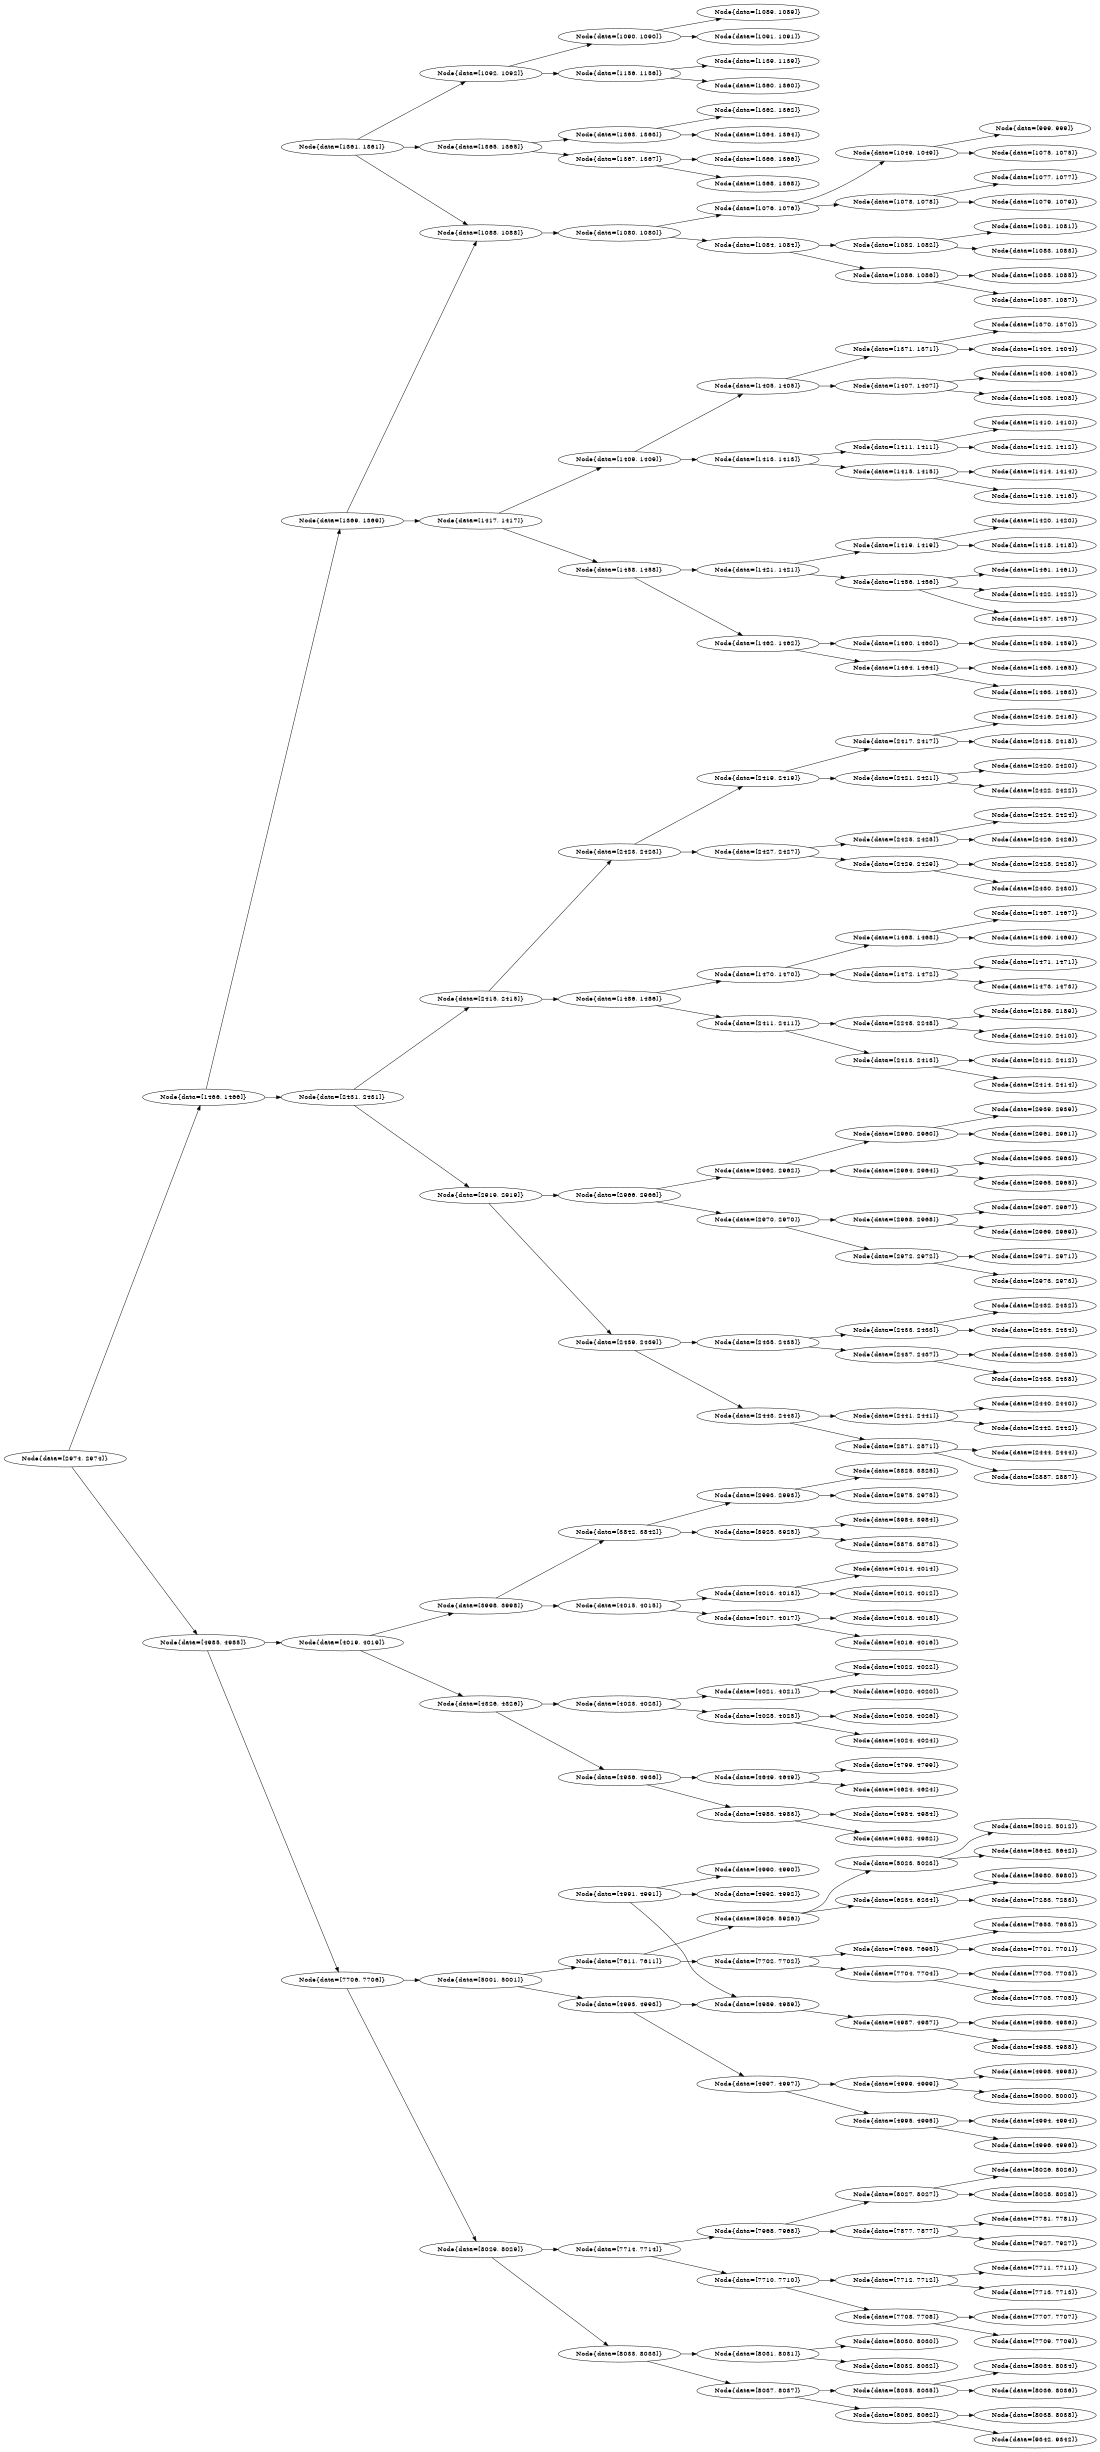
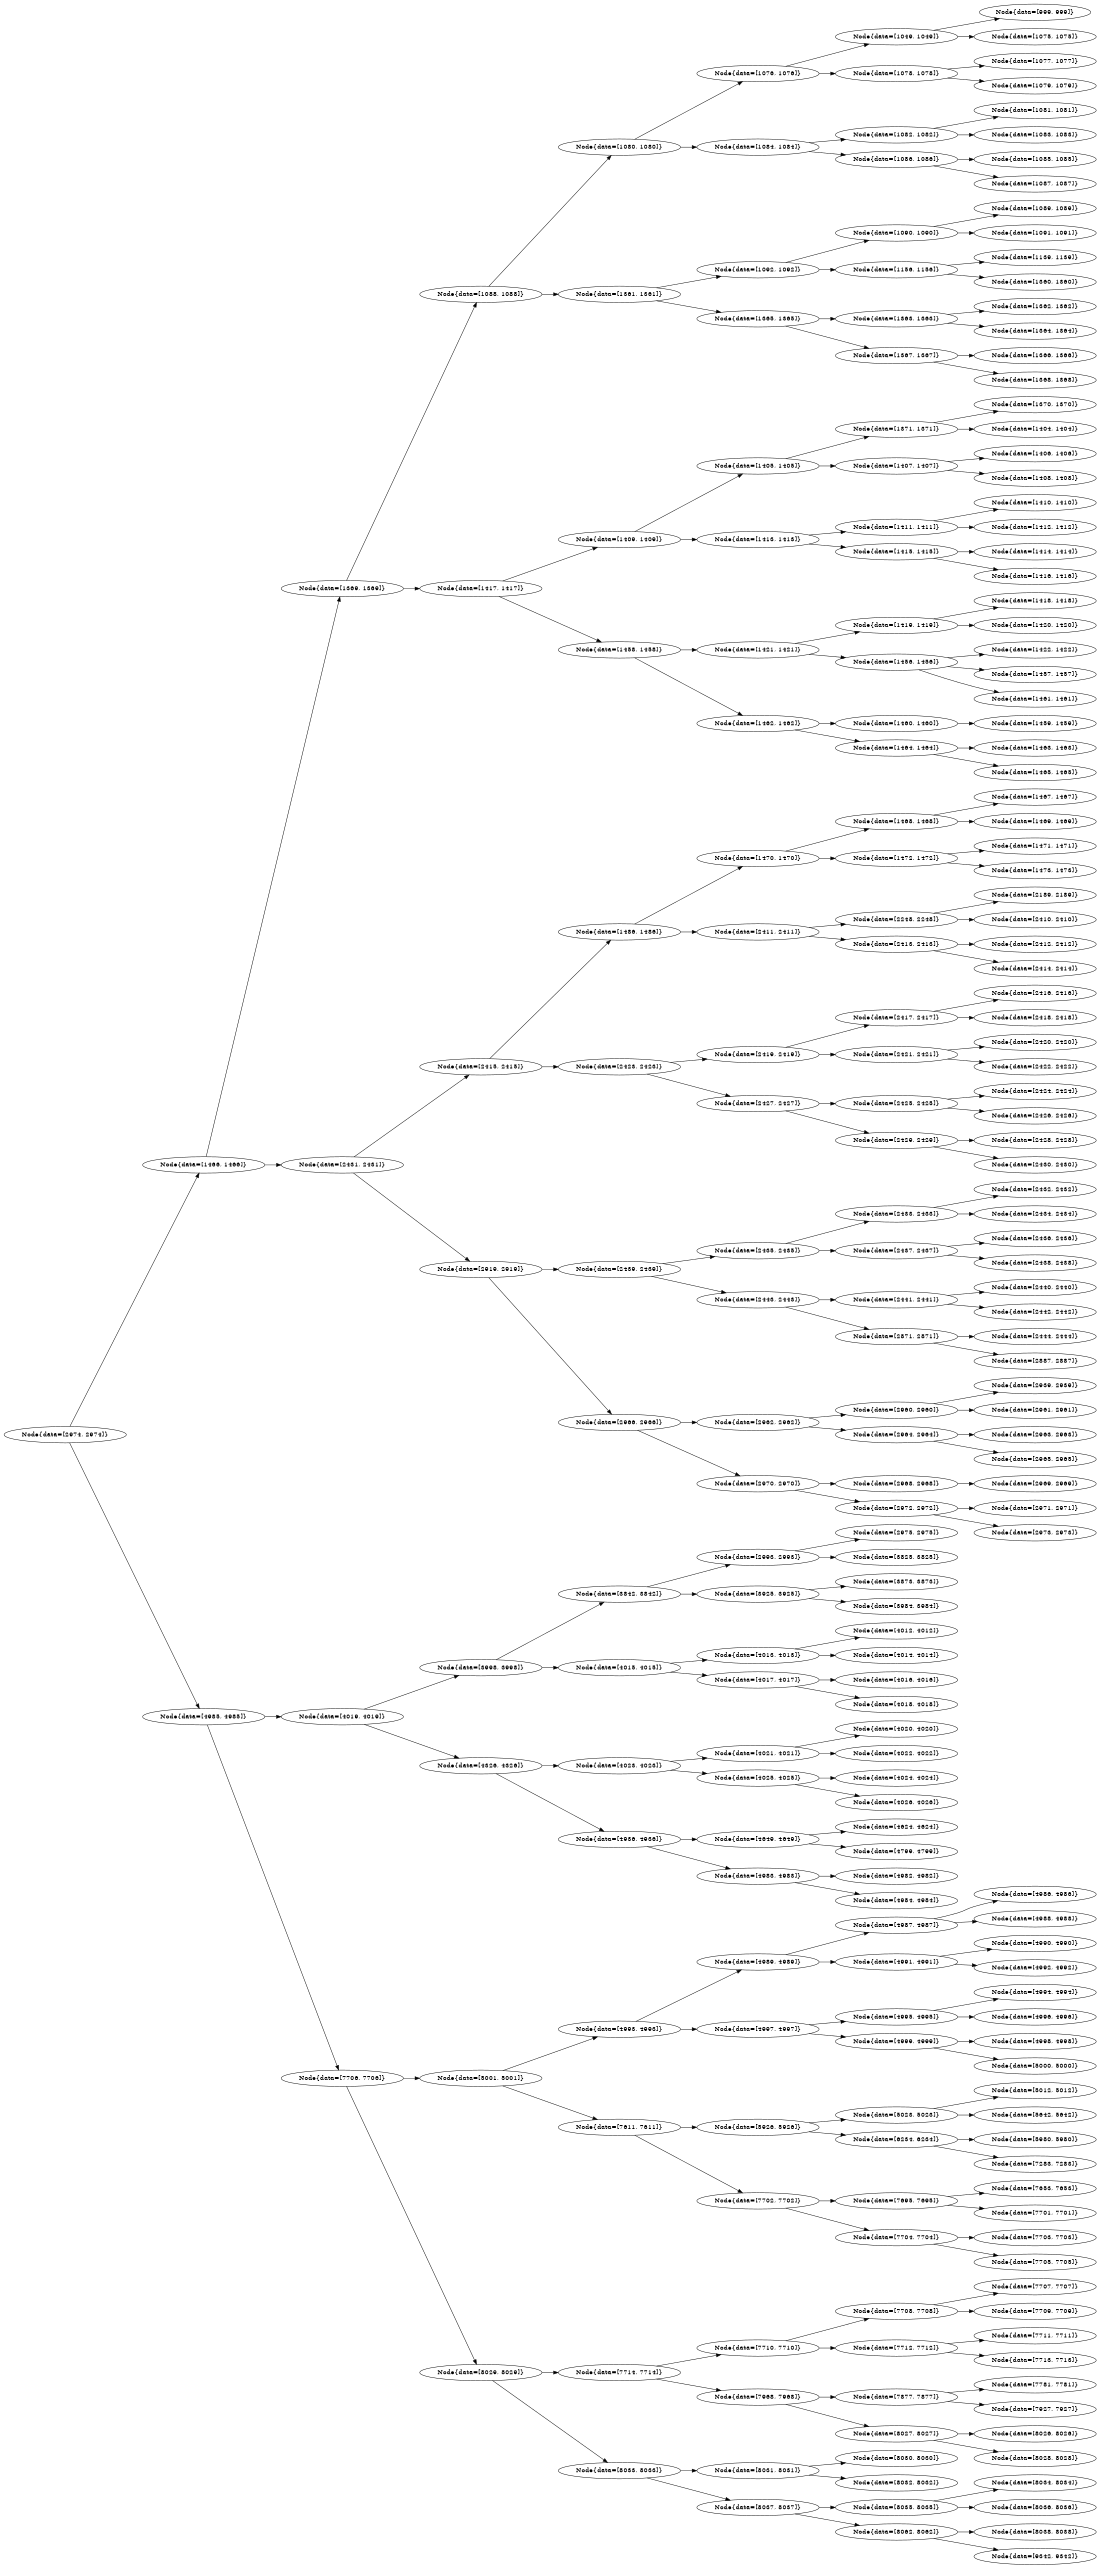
edge "Node{data=[1361, 1361]}" -> "Node{data=[1088, 1088]}": reversed
node "Node{data=[2967, 2967]}": removed
edge "Node{data=[4991, 4991]}" -> "Node{data=[4989, 4989]}": reversed
